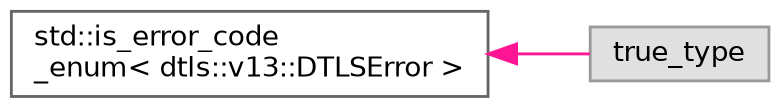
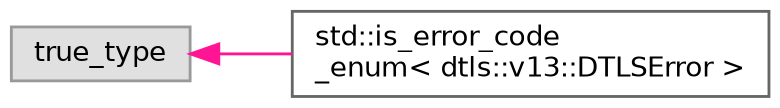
edge "true_type" -> "std::is_error_code _enum< dtls::v13::DTLSError >": reversed
